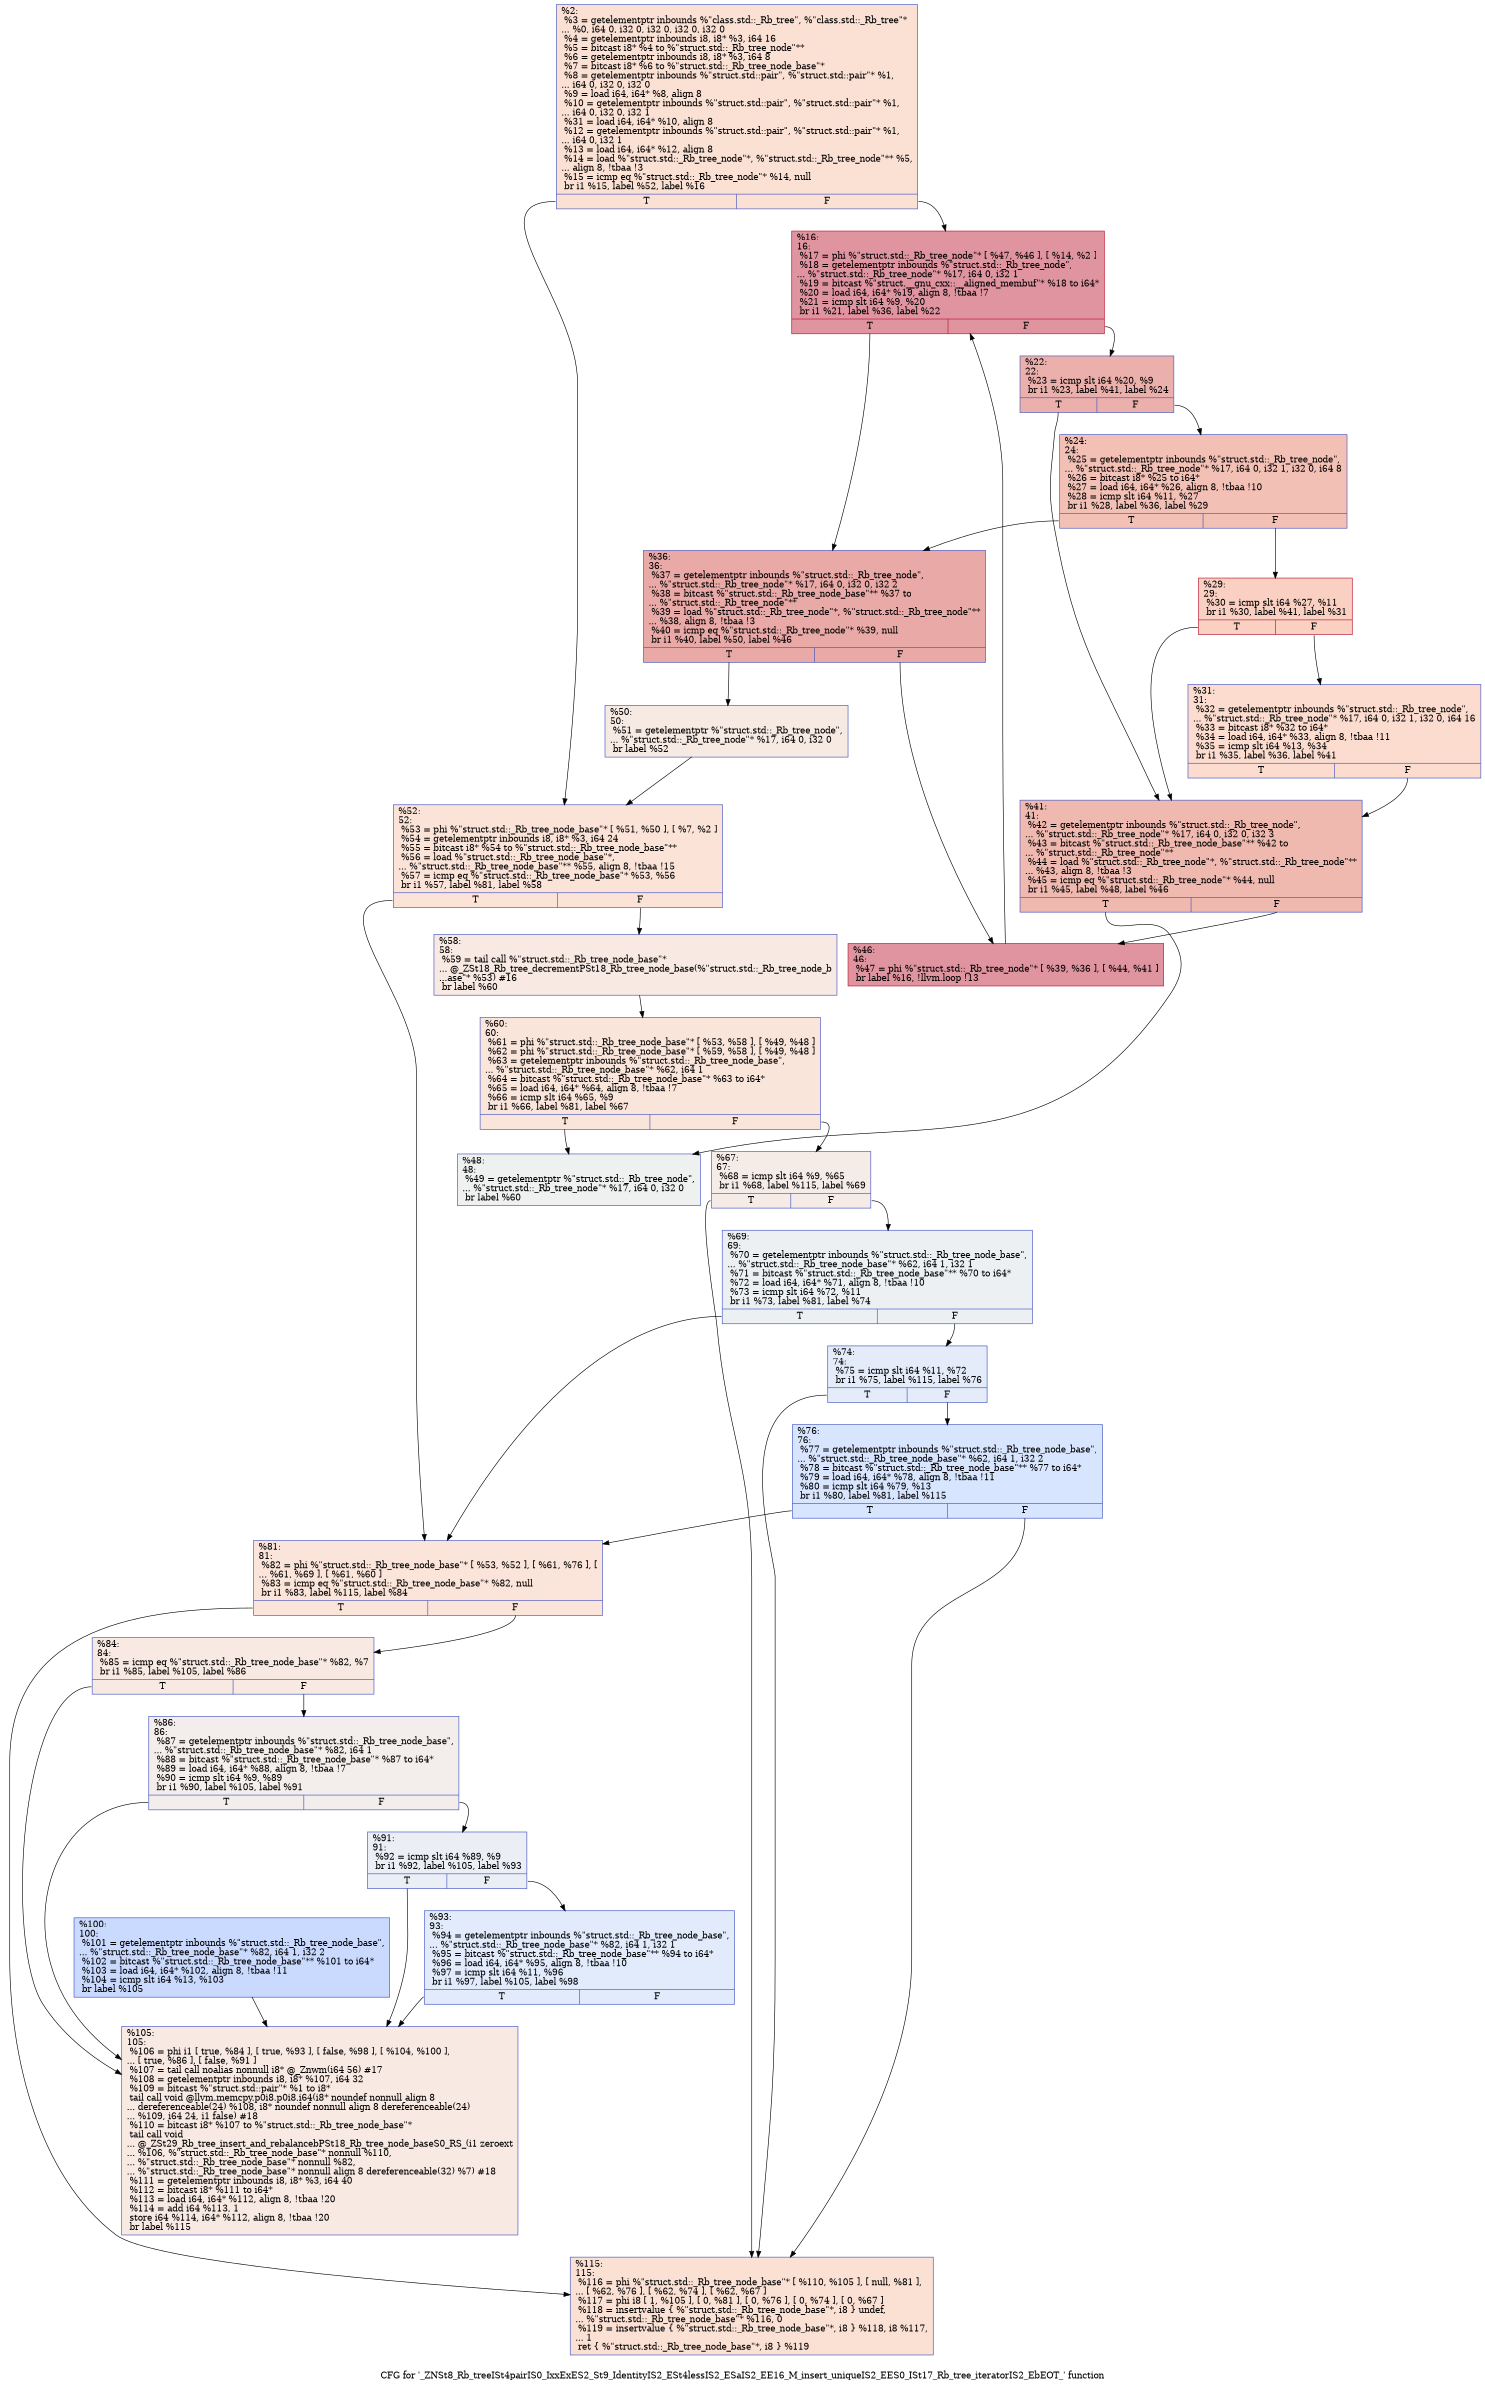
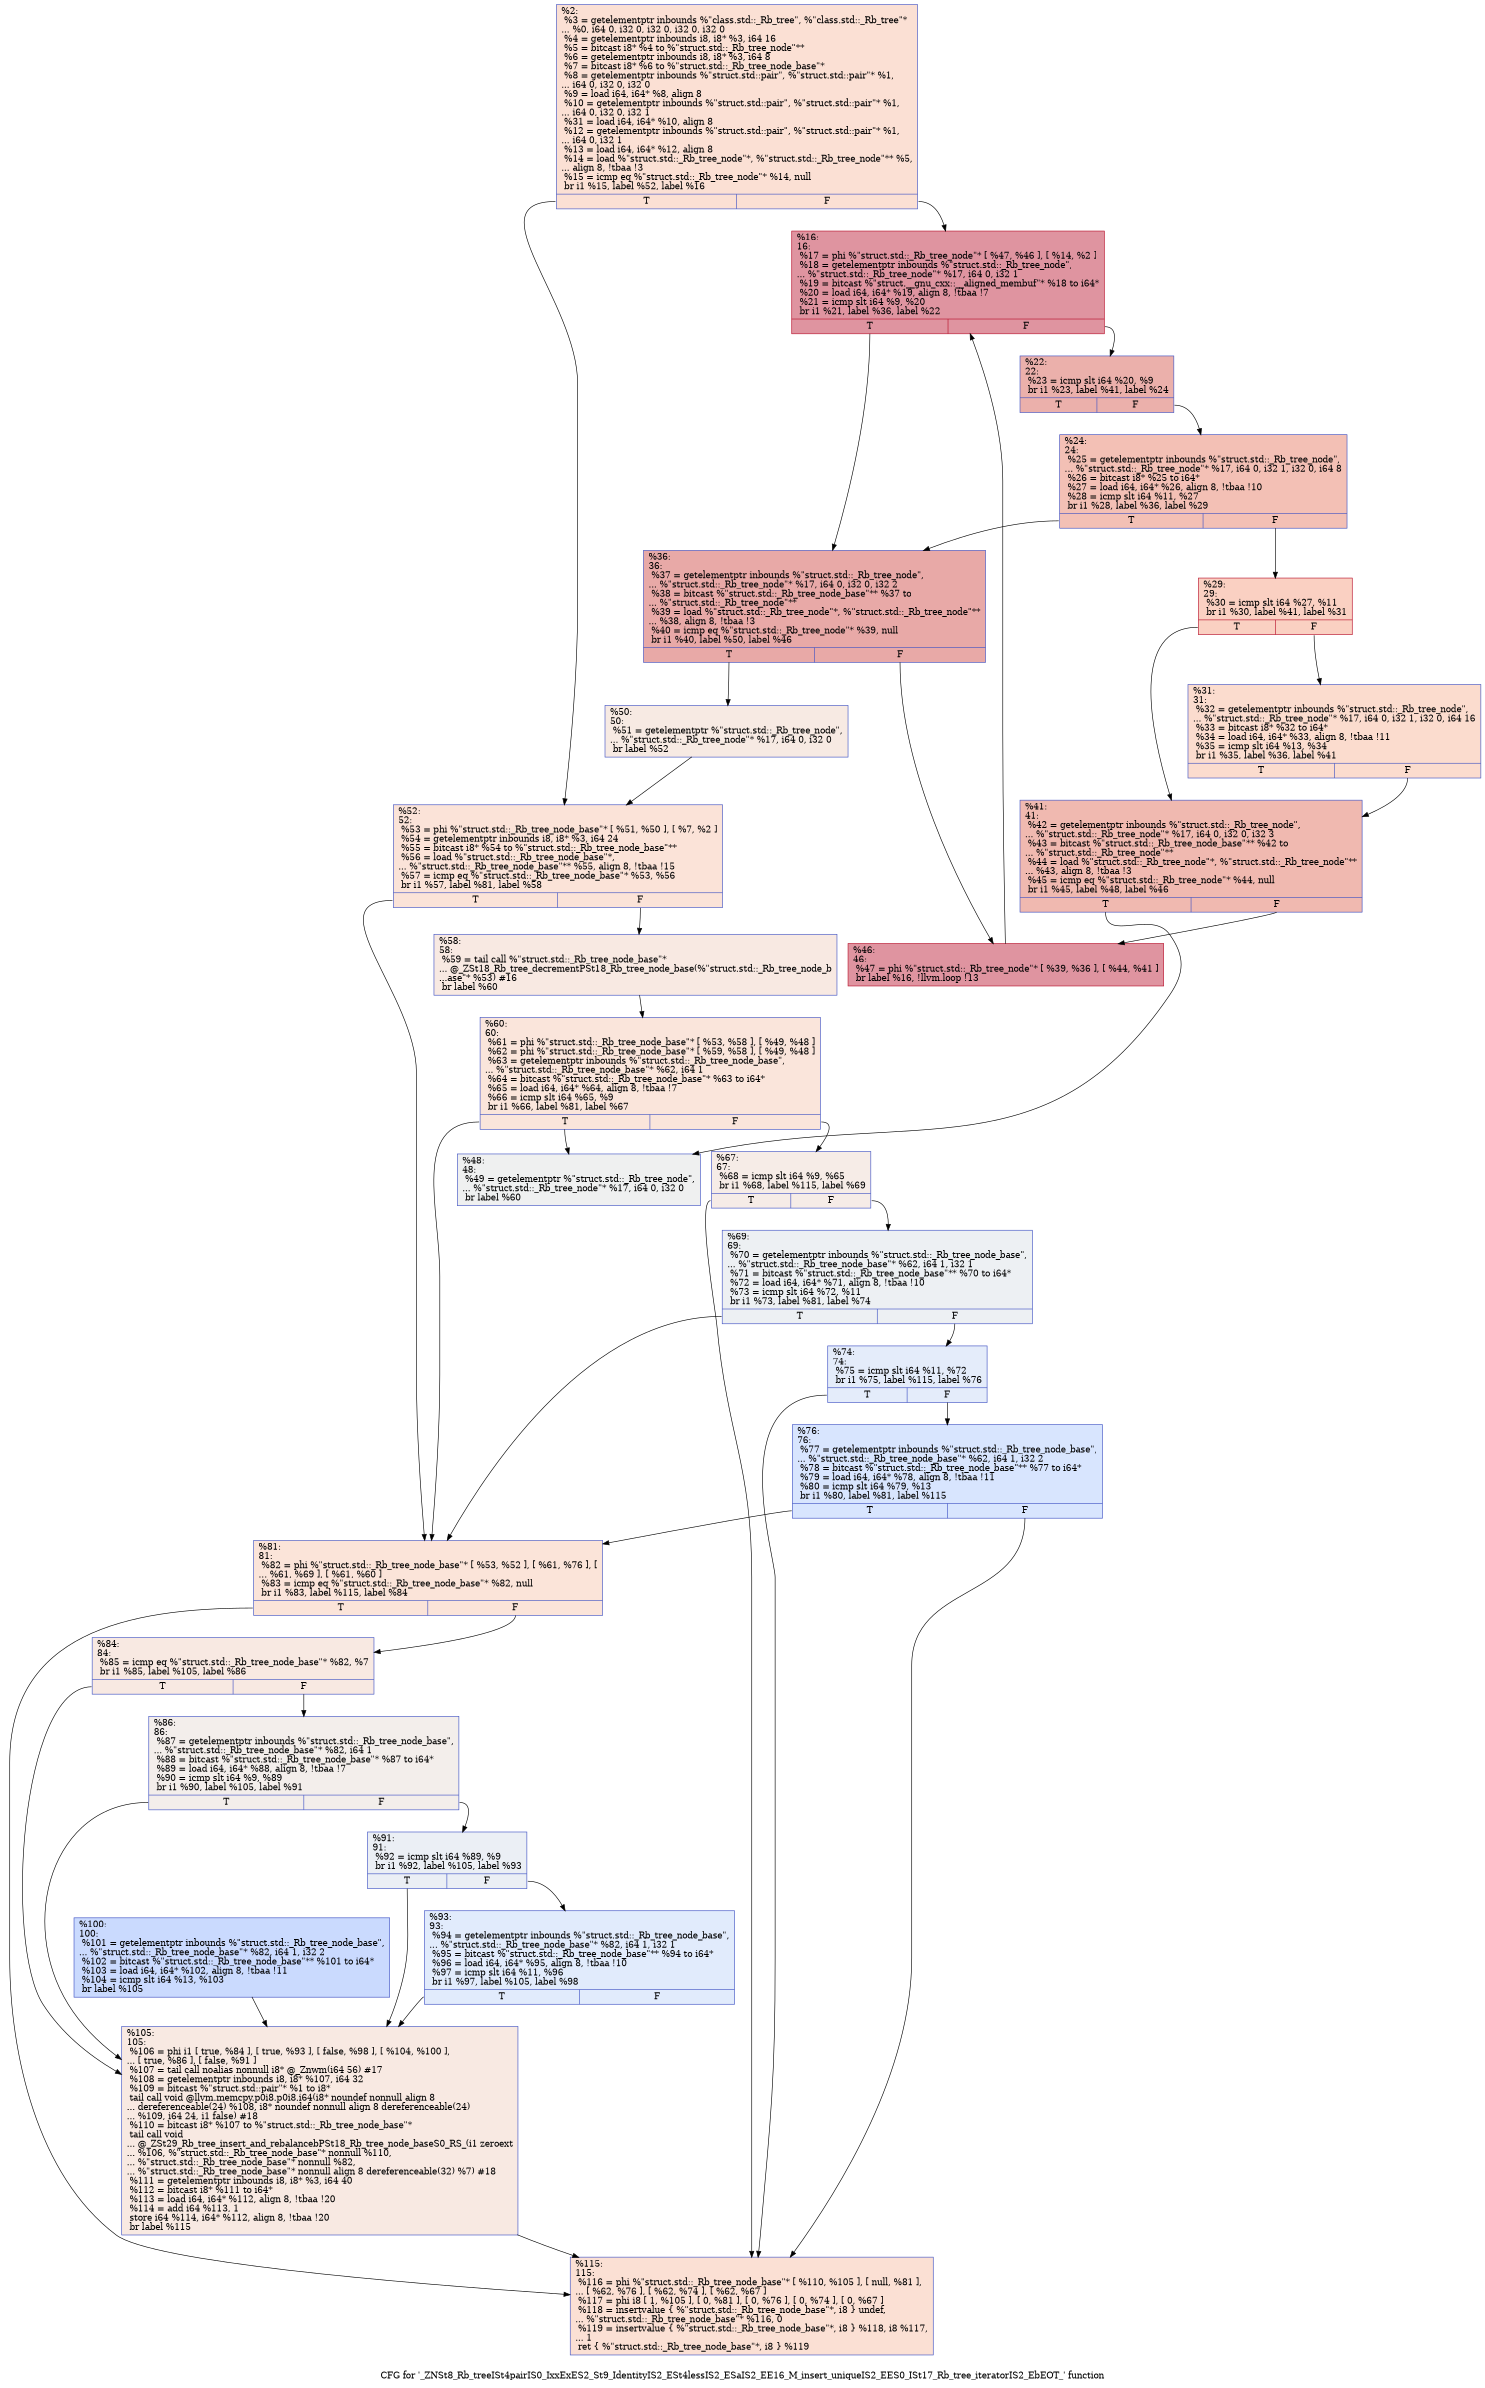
edge "%22:" -> "%41:": removed
edge "%60:" -> "%81:": added
edge "%105:" -> "%115:": added
